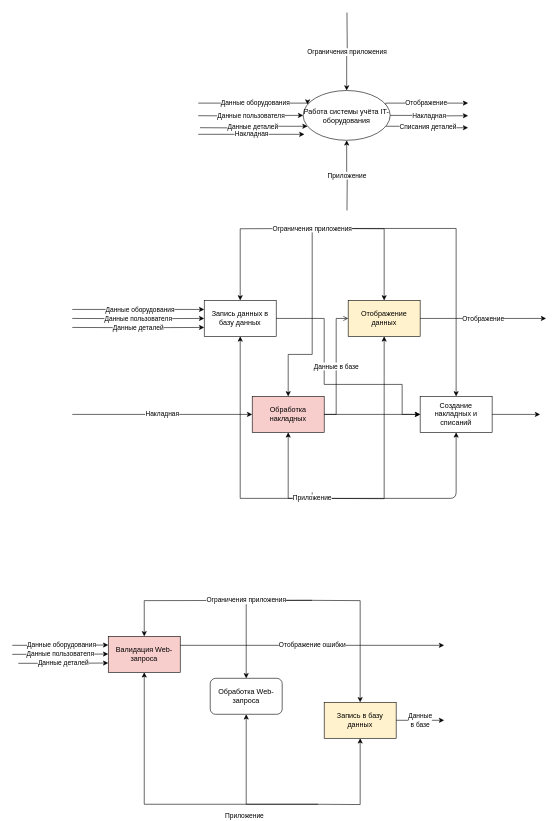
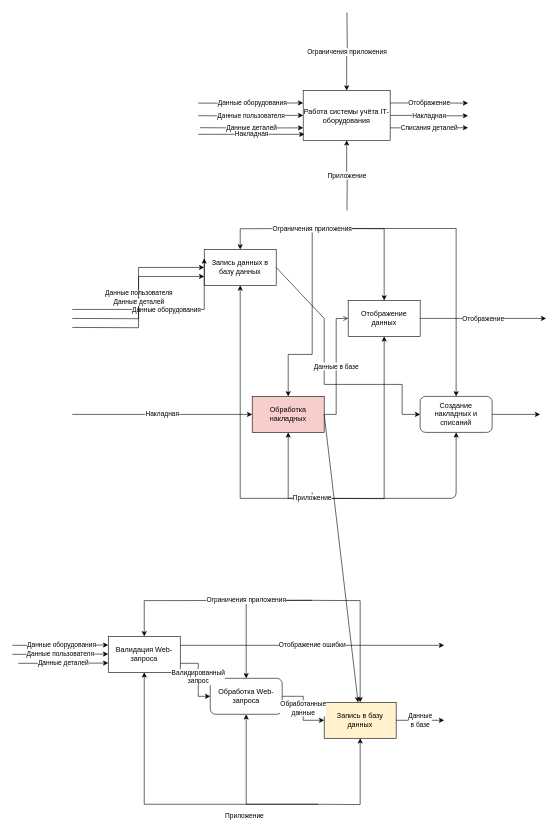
node "Работа системы учёта IT-оборудования": shape ellipse -> rectangle
node "Запись данных в базу данных": moved (240, 318) -> (240, 267)
node "Отображение данных": fillcolor #fff2cc -> #ffffff
edge "Обработка накладных" -> "Создание накладных и списаний": now "Обработка накладных" -> "Запись в базу данных"
node "Создание накладных и списаний": shape rectangle -> rounded rectangle
node "Валидация Web-запроса": fillcolor #f8cecc -> #ffffff
edge "Валидация Web-запроса" -> "Обработка Web-запроса": added, label "Валидированный запрос"
edge "Обработка Web-запроса" -> "Запись в базу данных": added, label "Обработанные данные"
